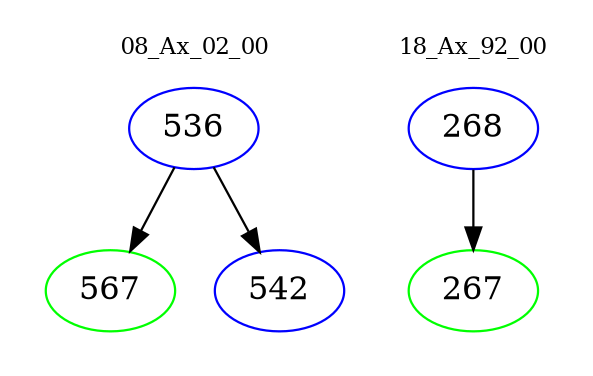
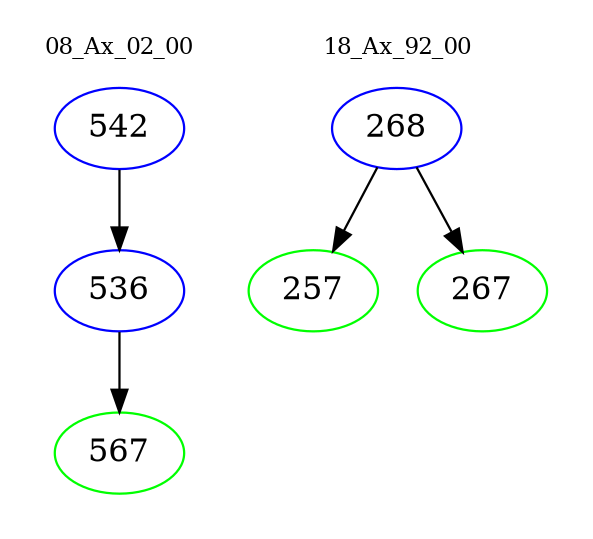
edge "536" -> "542": reversed
node "257": added
